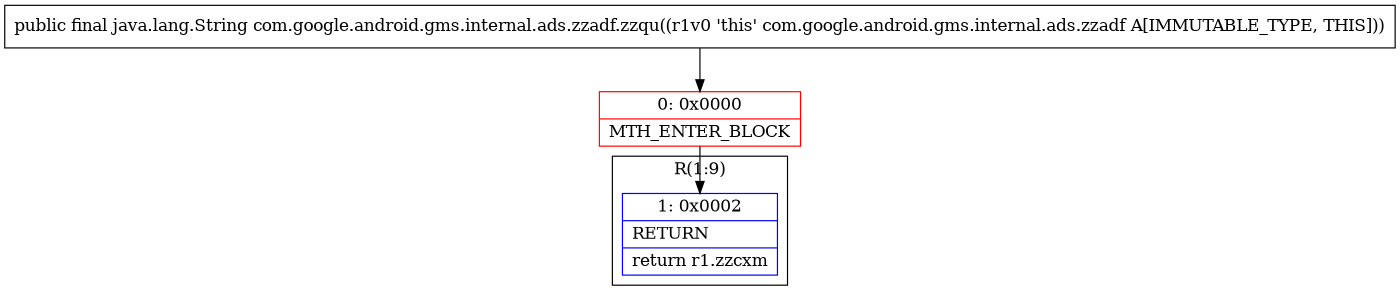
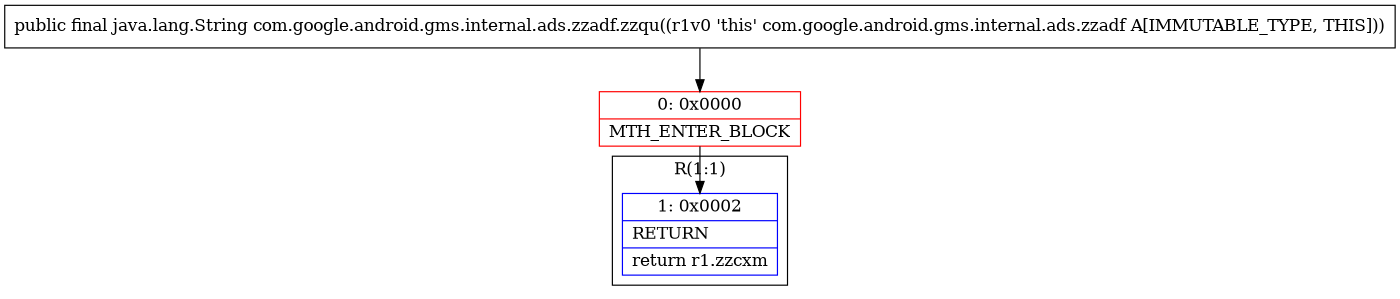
cluster "R(1:9)": label "R(1:9)" -> "R(1:1)"
